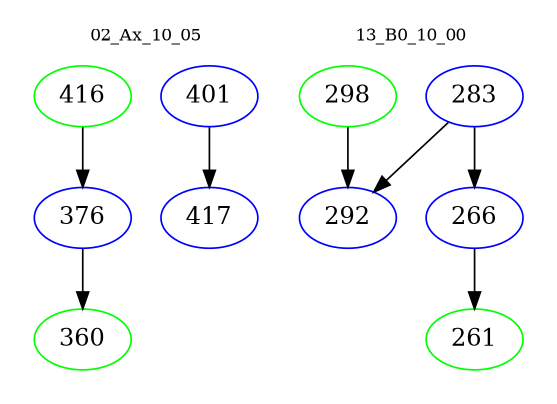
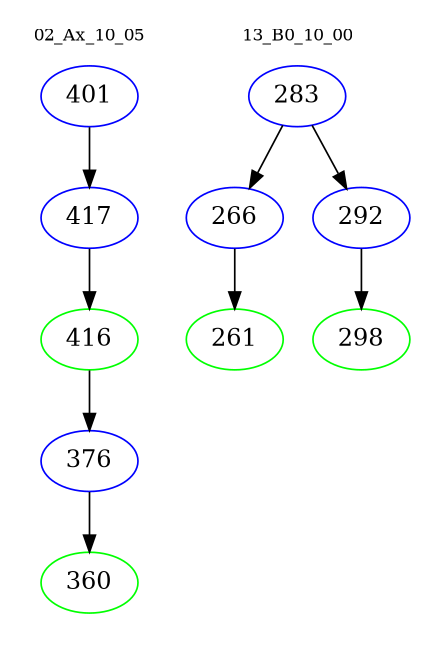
edge "298" -> "292": reversed
edge "417" -> "416": added
